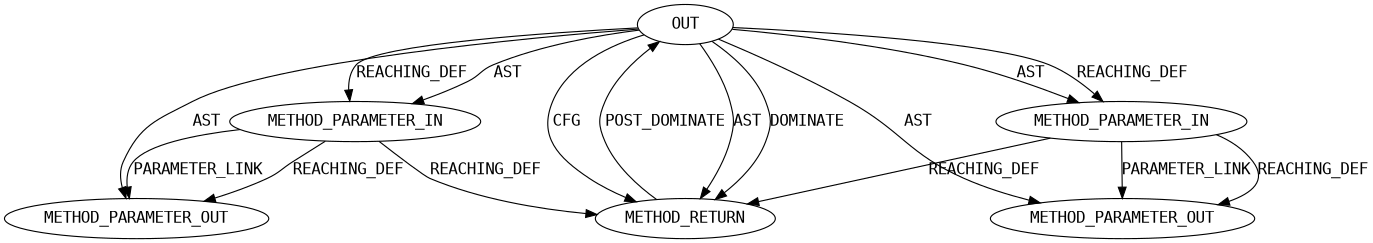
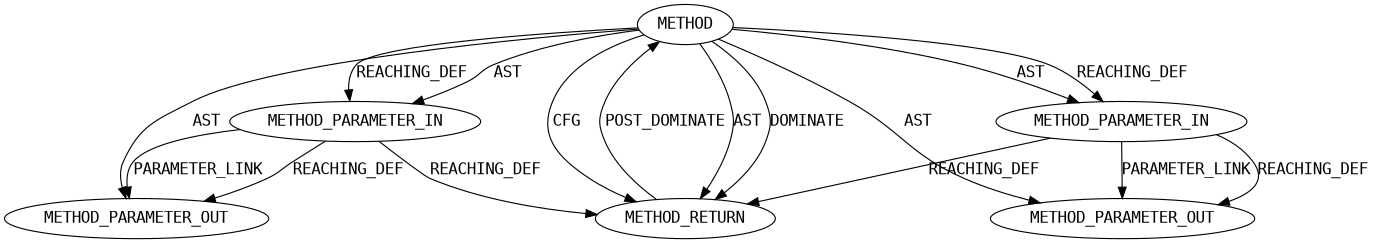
node "OUT": label "OUT" -> "METHOD"
